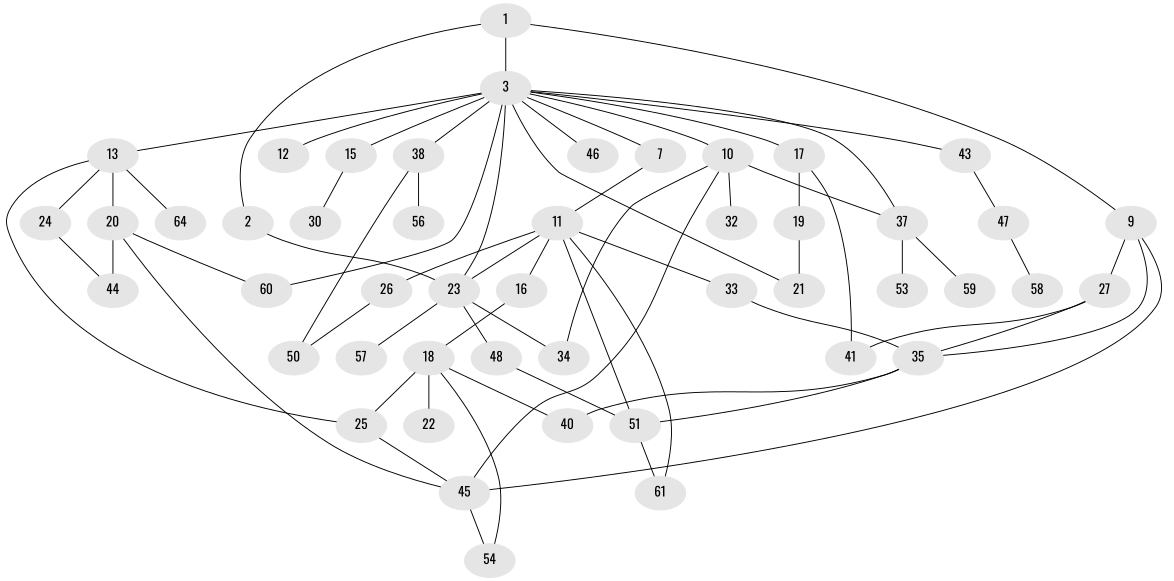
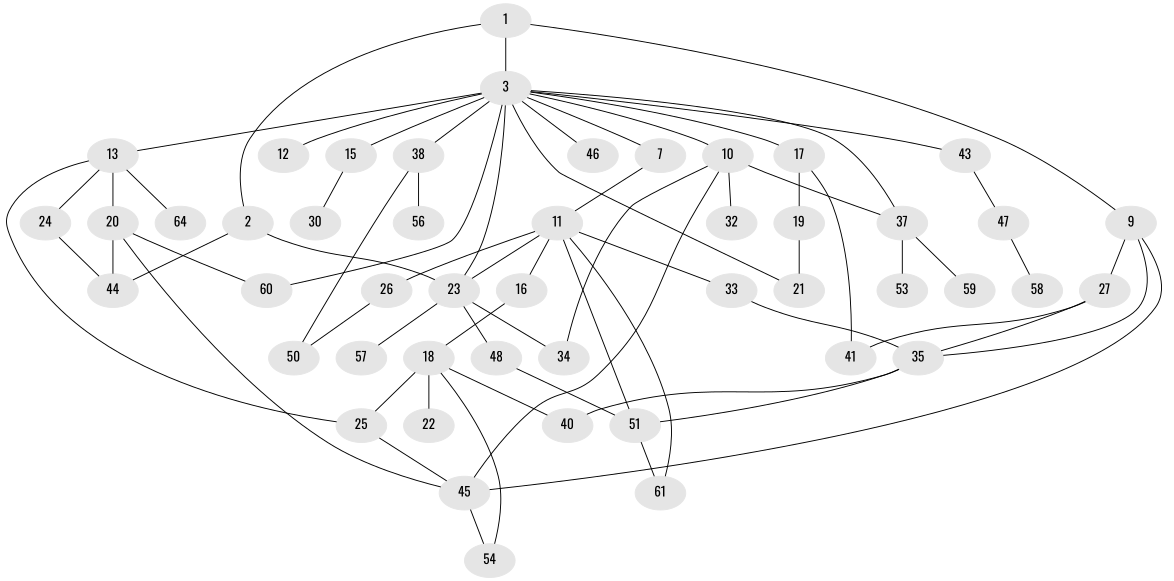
edge "2" -- "44": added
